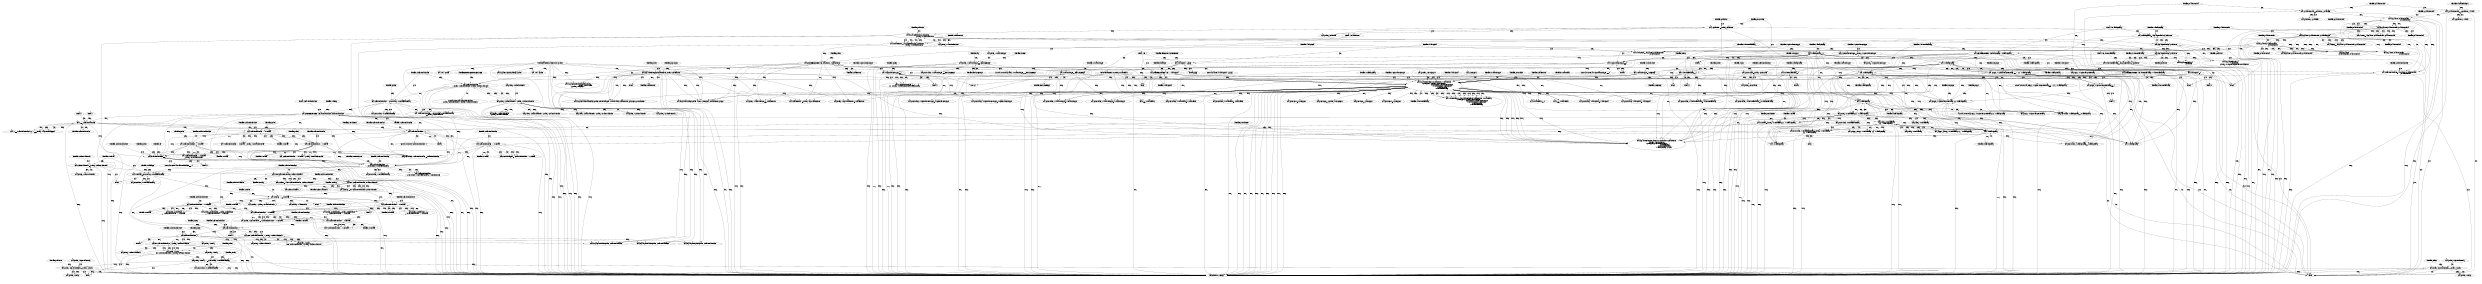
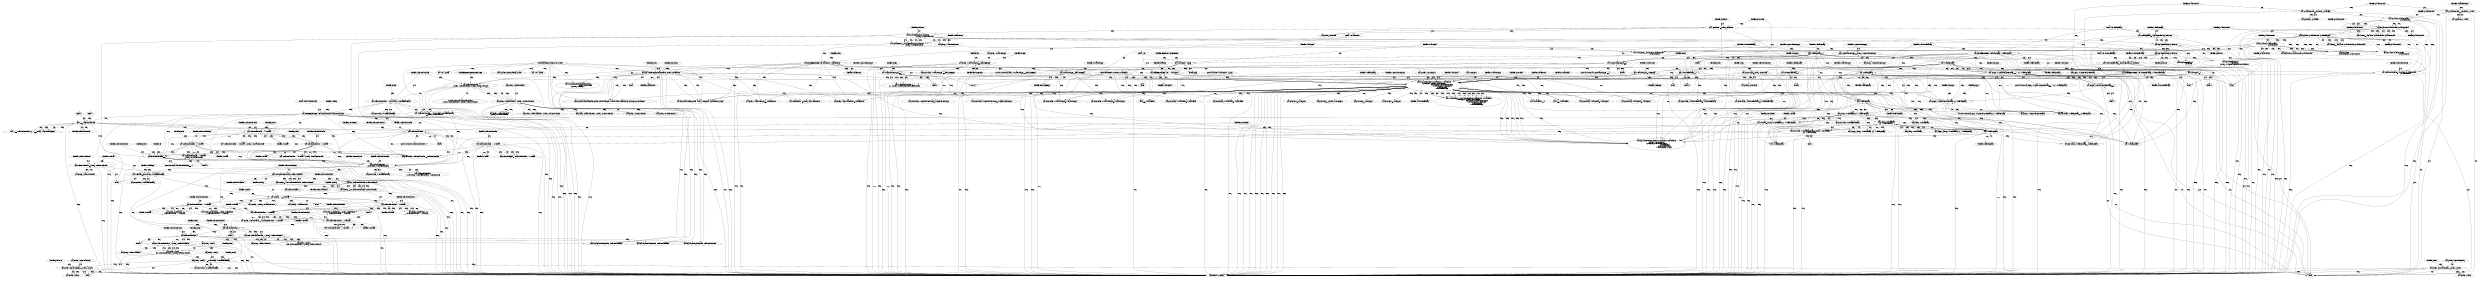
node "(Call,u2_mb_y * u4_dec_stride)": label "(Call,u2_mb_y * u4_dec_stride)" -> "(Call,u2_mb_y * u4_frame_stride)"
